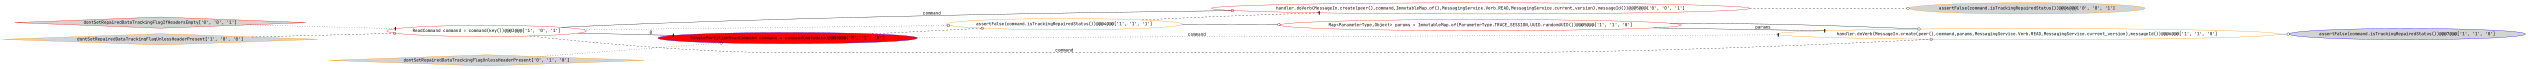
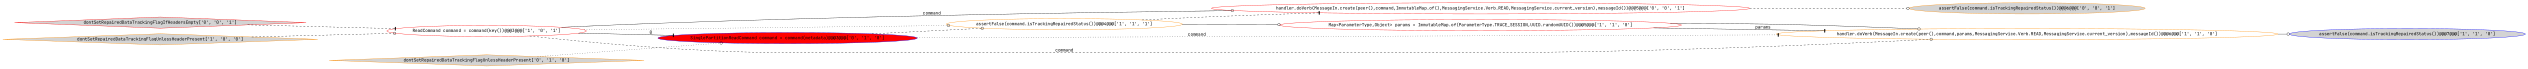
edge "dontSetRepairedDataTrackingFlagIfHeadersEmpty['0', '0', '1']" -> "ReadCommand command = command(key())@@@3@@@['1', '0', '1']": style dotted -> dashed
